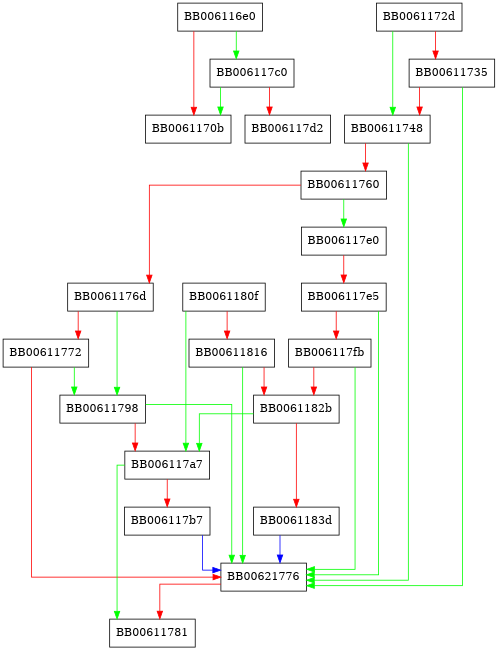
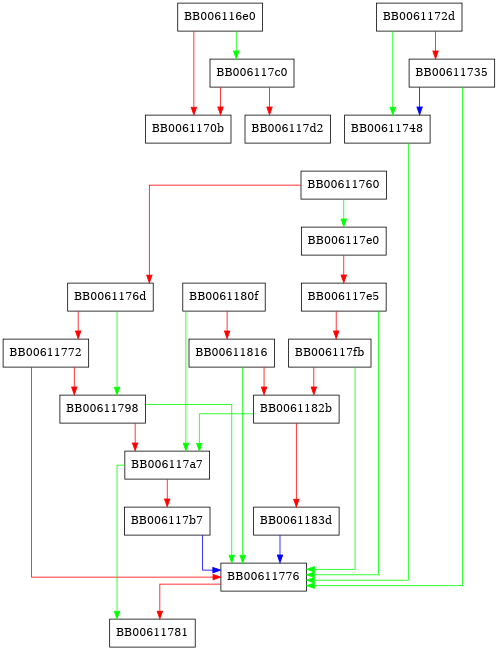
edge "BB006117c0" -> "BB0061170b": color green -> red
edge "BB00611735" -> "BB00611748": color red -> blue
edge "BB00611748" -> "BB00611760": removed
edge "BB00611772" -> "BB00611798": color green -> red
node "BB00621776": label "BB00621776" -> "BB00611776"
